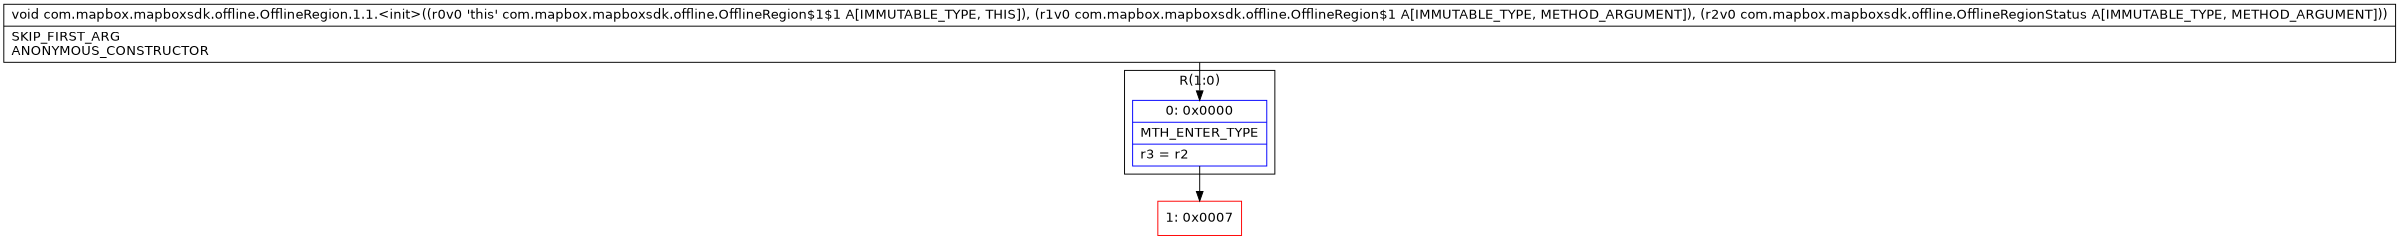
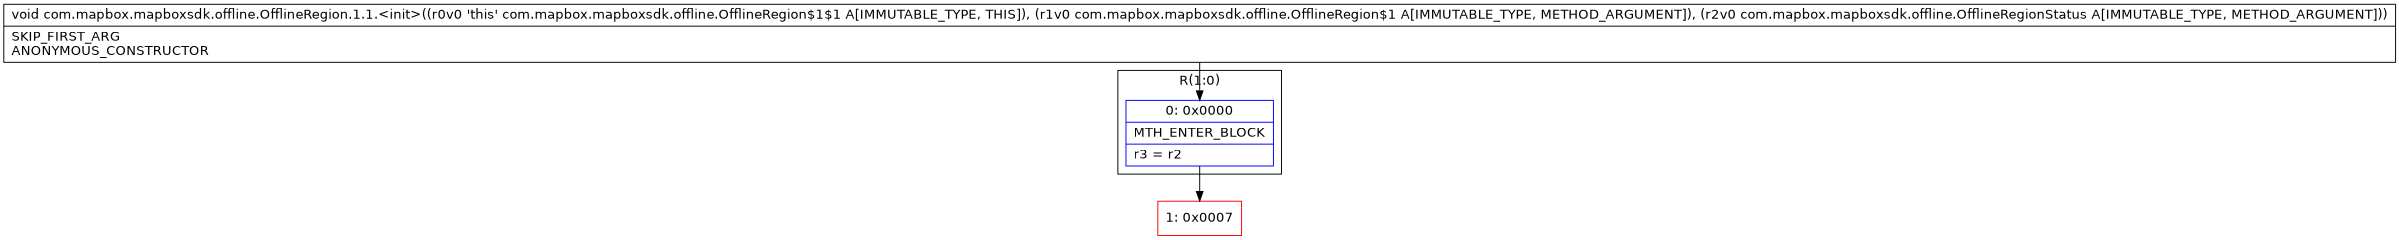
node "0: 0x0000": text "MTH_ENTER_TYPE" -> "MTH_ENTER_BLOCK"
